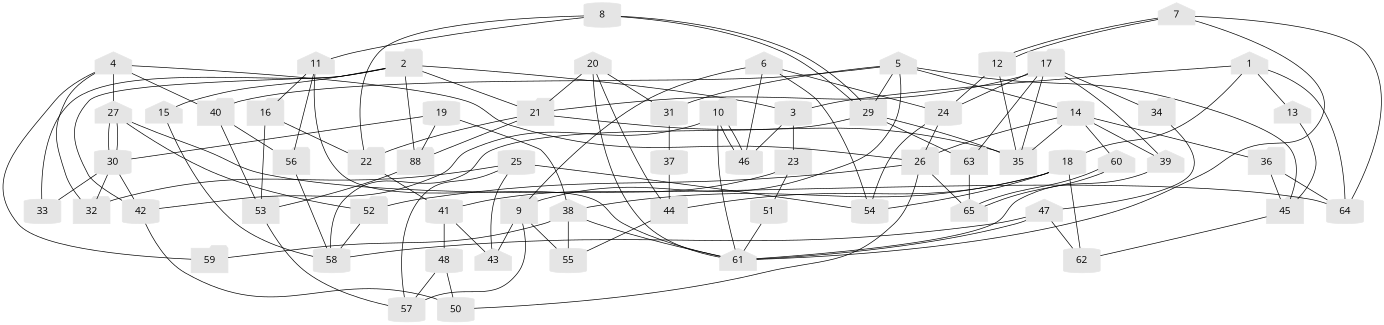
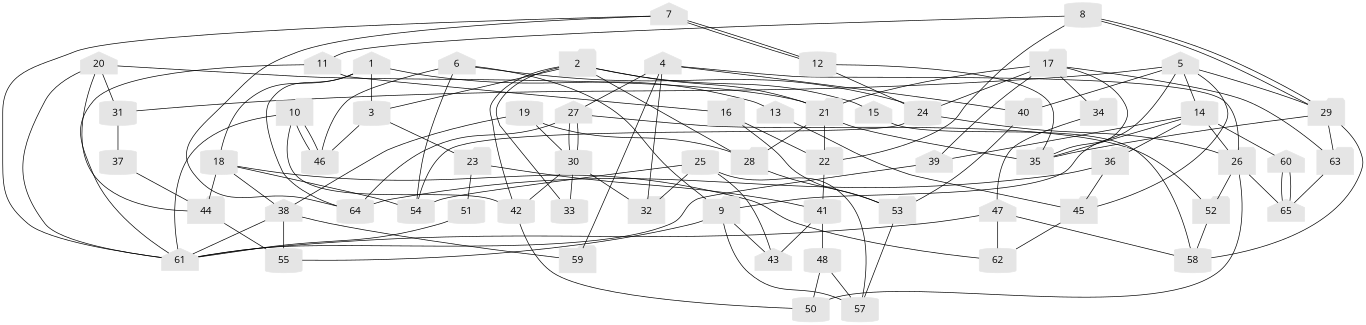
node "56": removed
node "88": label "88" -> "28"
